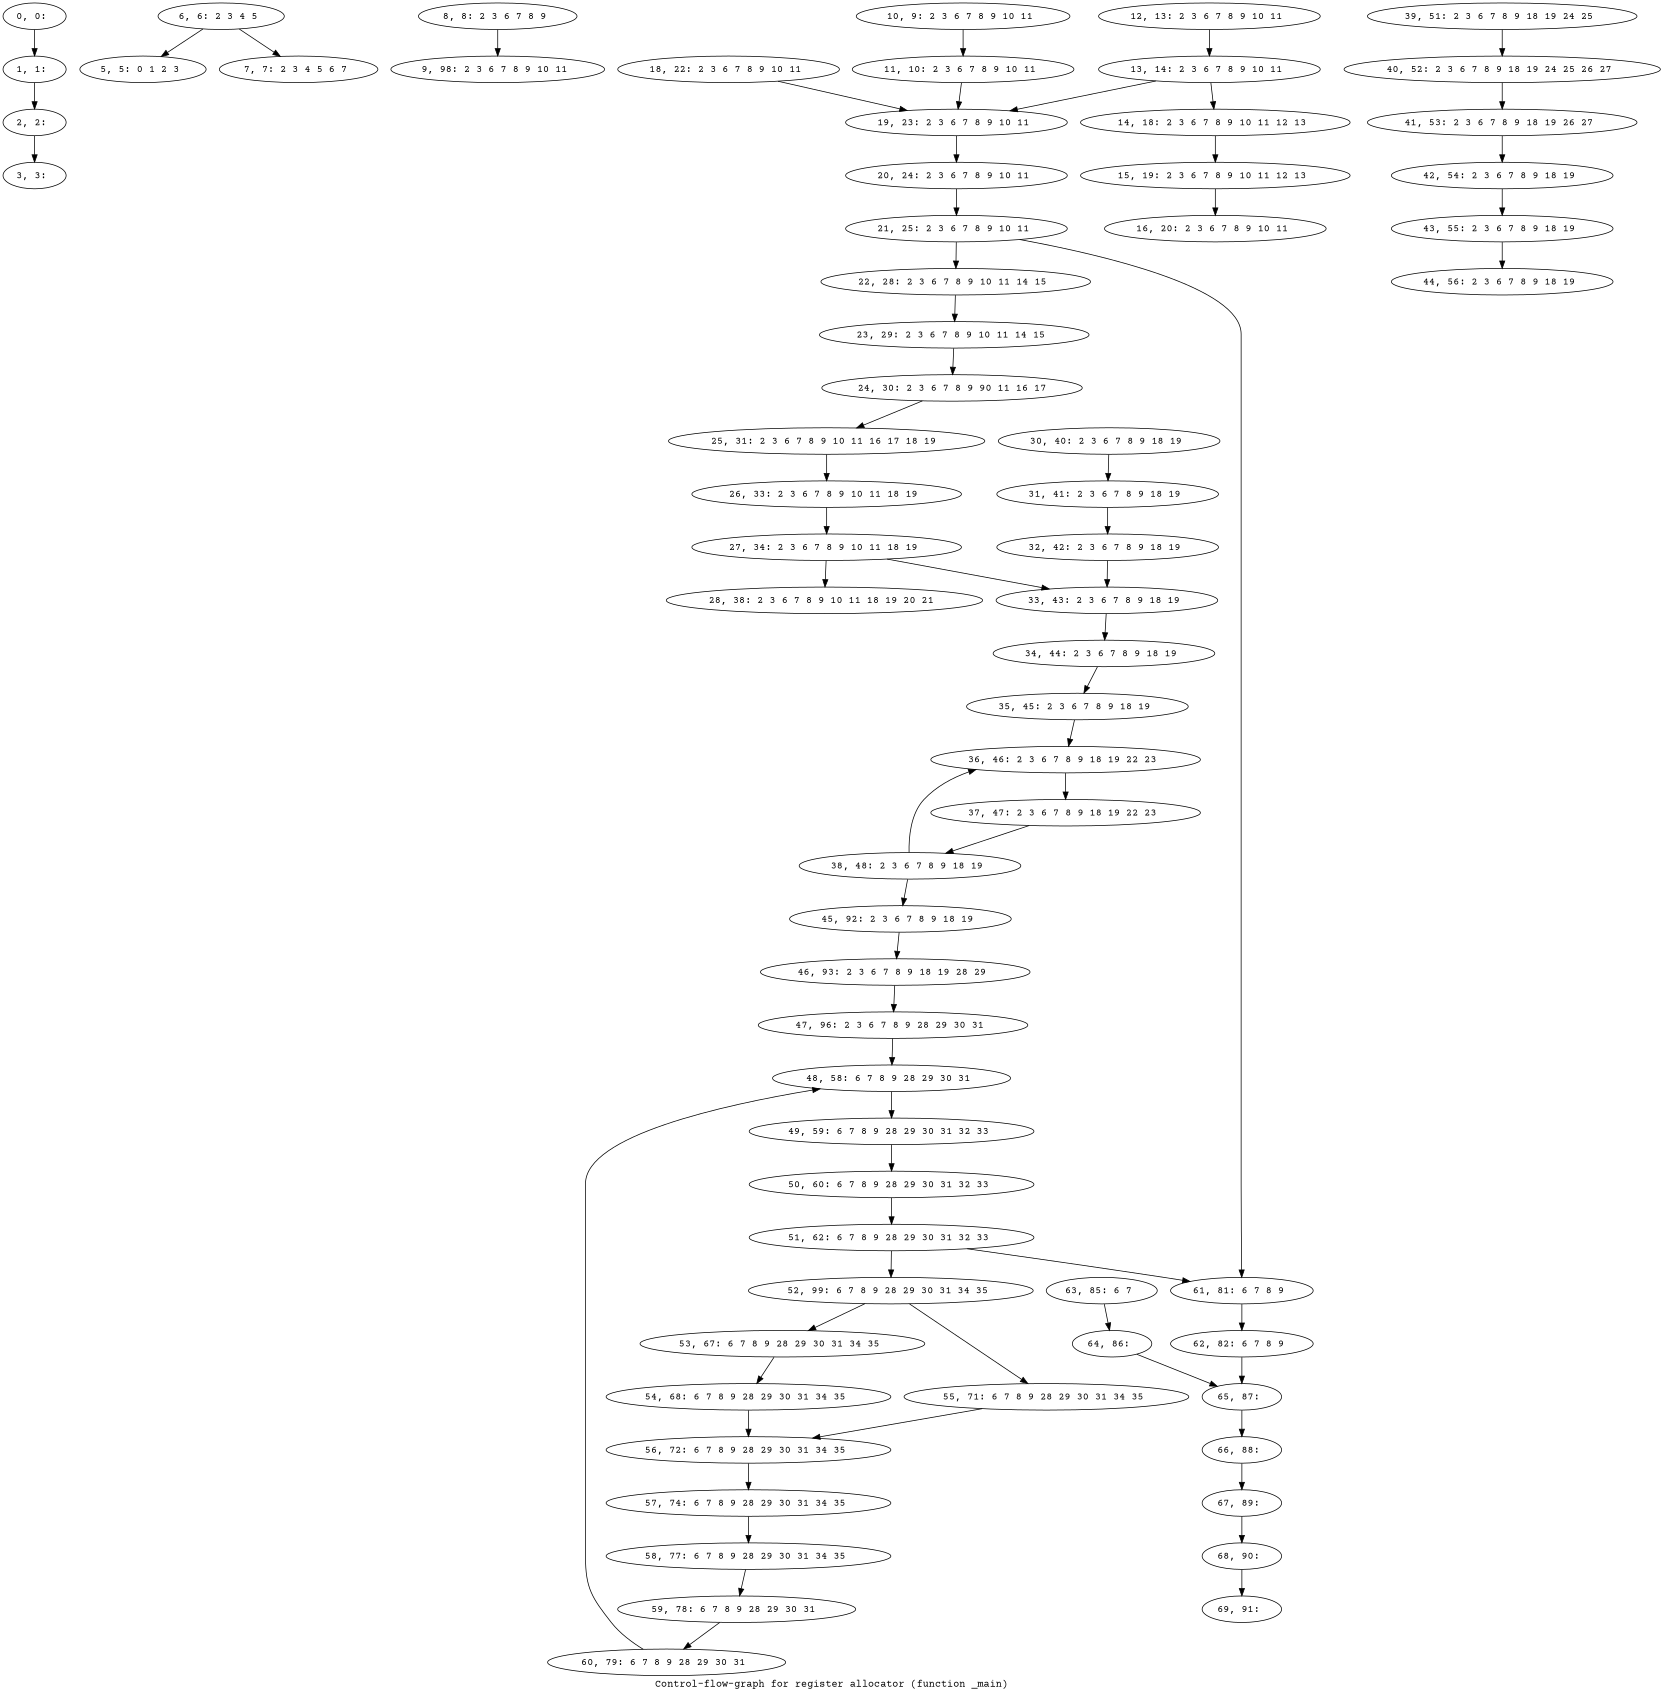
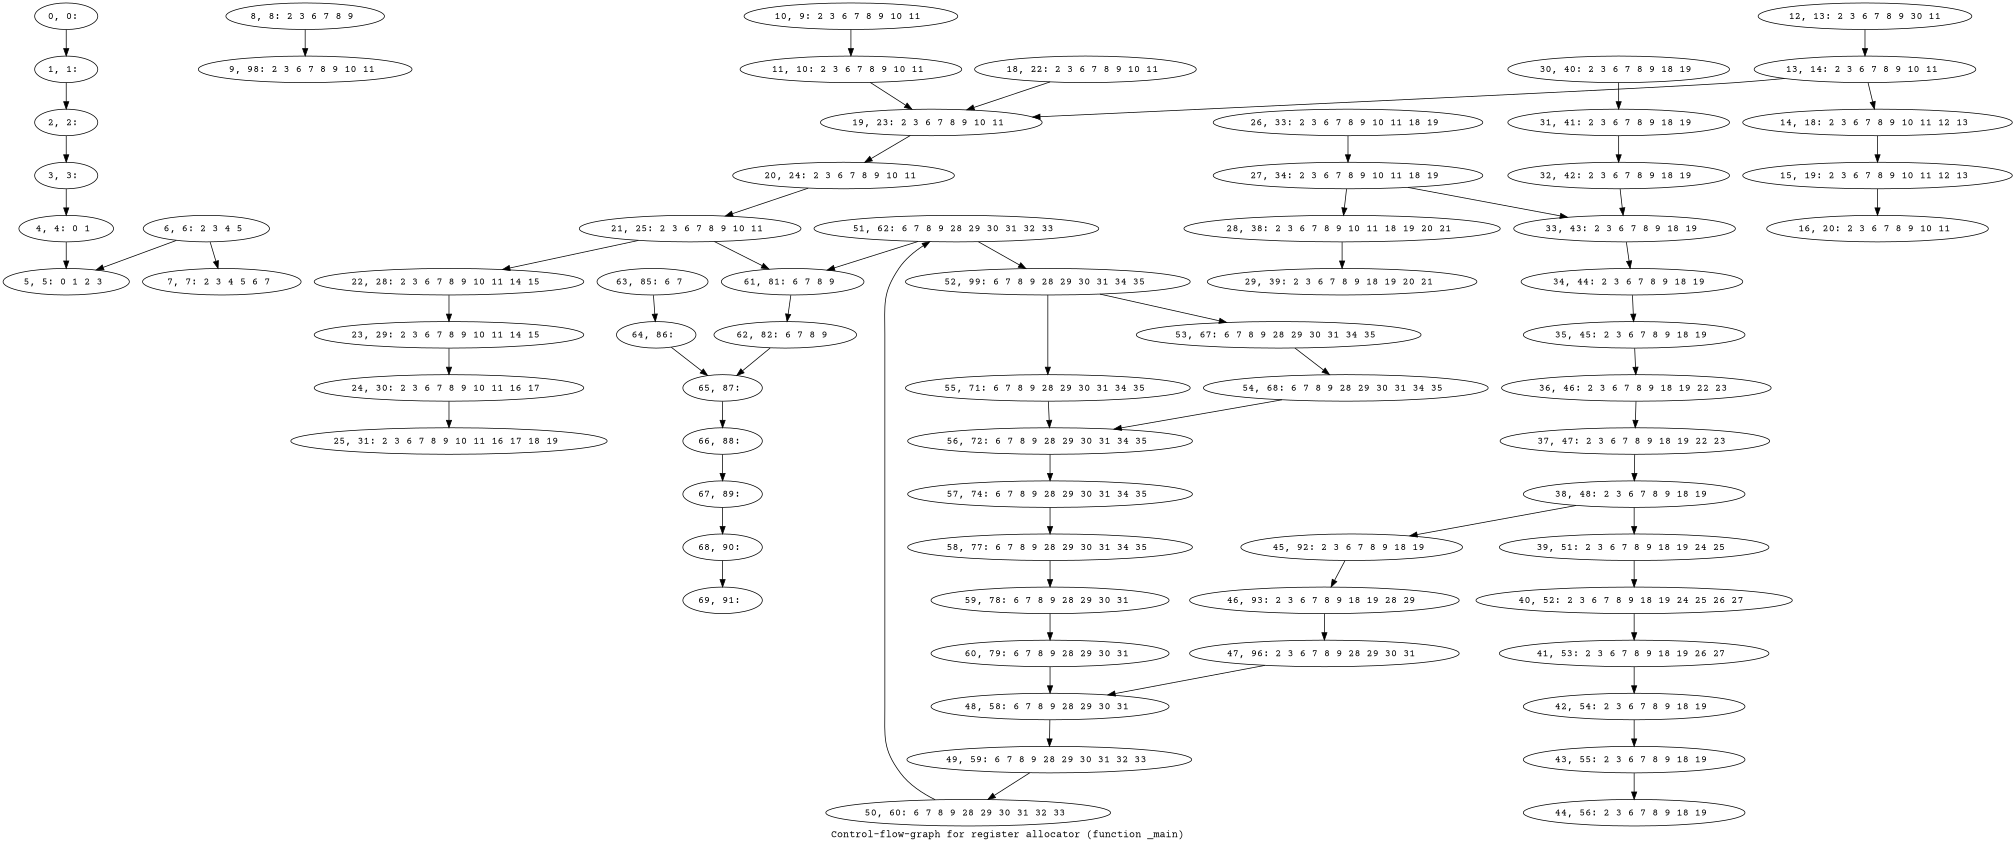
node "12, 13: 2 3 6 7 8 9 10 11": label "12, 13: 2 3 6 7 8 9 10 11" -> "12, 13: 2 3 6 7 8 9 30 11"
node "4, 4: 0 1": added
node "29, 39: 2 3 6 7 8 9 18 19 20 21": added
node "24, 30: 2 3 6 7 8 9 90 11 16 17": label "24, 30: 2 3 6 7 8 9 90 11 16 17" -> "24, 30: 2 3 6 7 8 9 10 11 16 17"
edge "25, 31: 2 3 6 7 8 9 10 11 16 17 18 19" -> "26, 33: 2 3 6 7 8 9 10 11 18 19": removed
edge "38, 48: 2 3 6 7 8 9 18 19" -> "36, 46: 2 3 6 7 8 9 18 19 22 23": now "38, 48: 2 3 6 7 8 9 18 19" -> "39, 51: 2 3 6 7 8 9 18 19 24 25"
